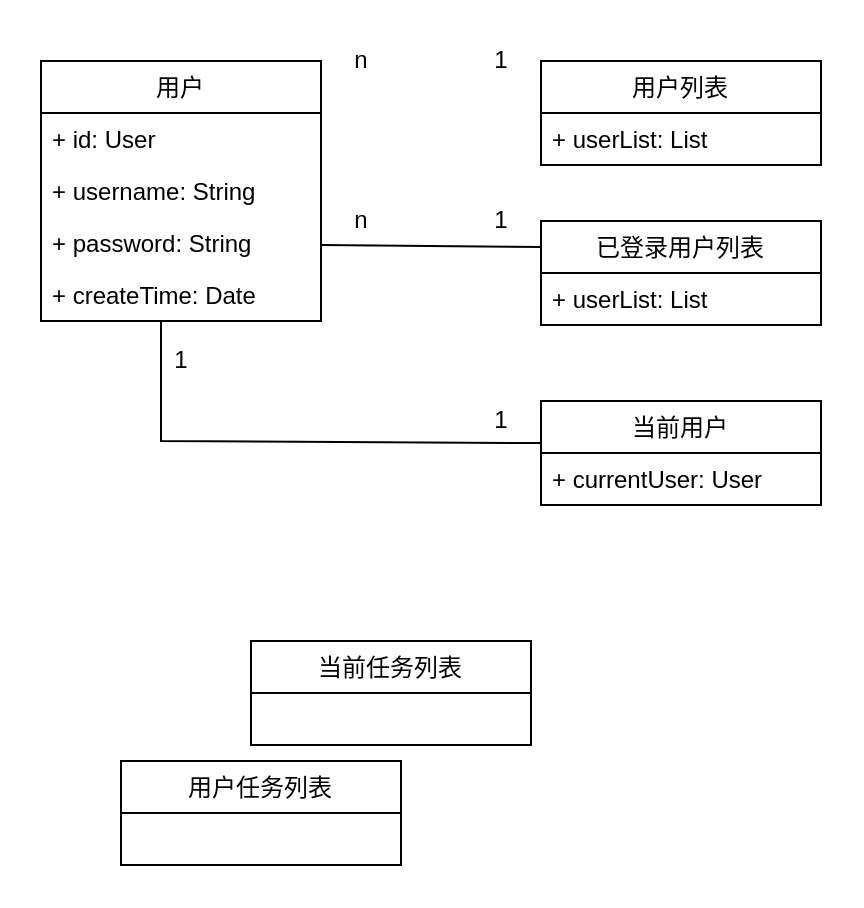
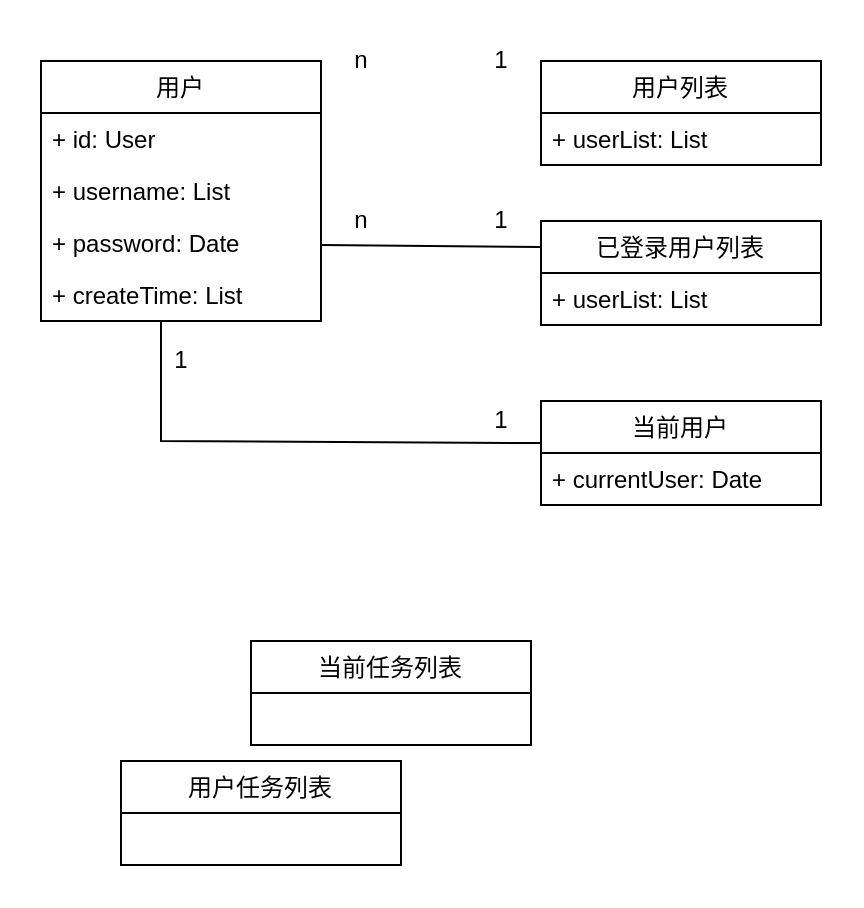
node "+ username: String": label "+ username: String" -> "+ username: List"
node "+ password: String": label "+ password: String" -> "+ password: Date"
node "+ createTime: Date": label "+ createTime: Date" -> "+ createTime: List"
node "+ currentUser: User": label "+ currentUser: User" -> "+ currentUser: Date"
